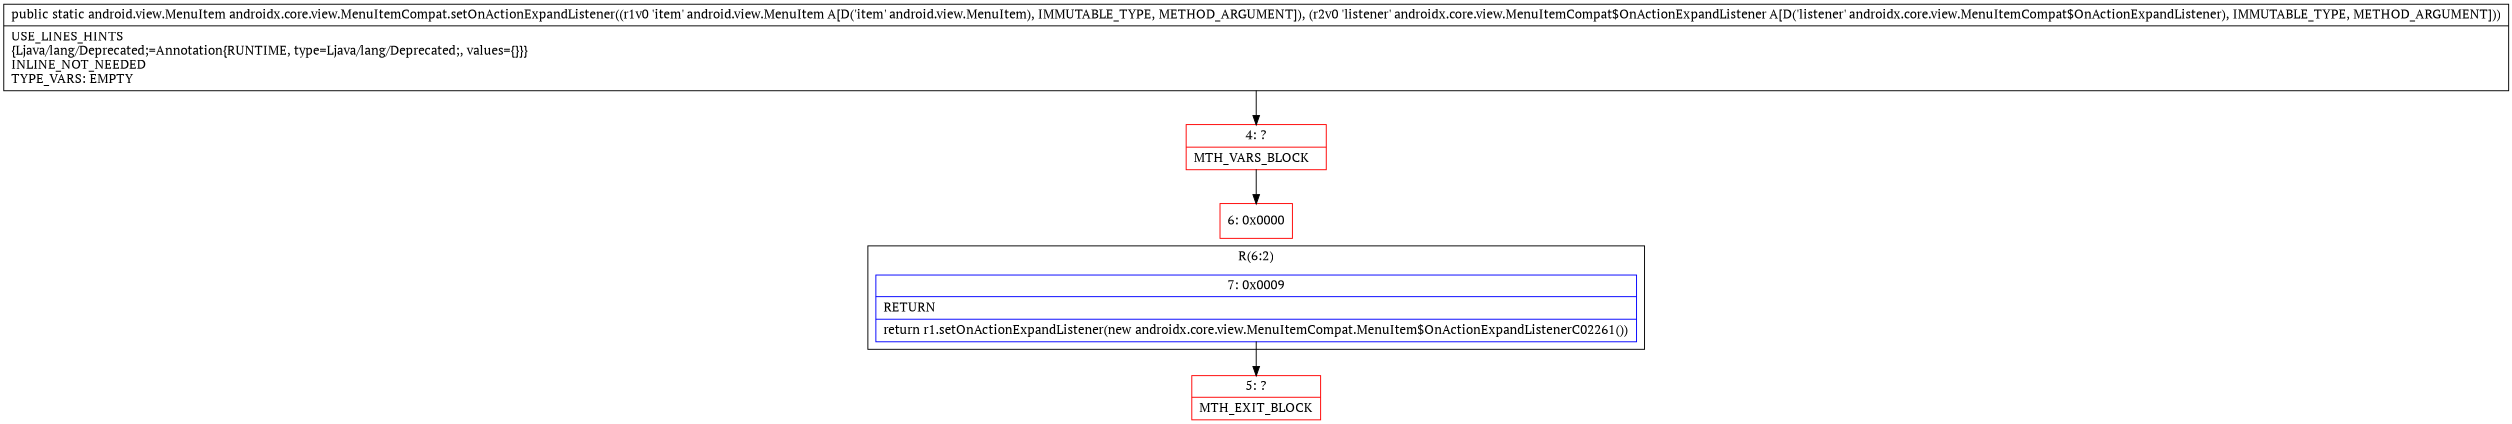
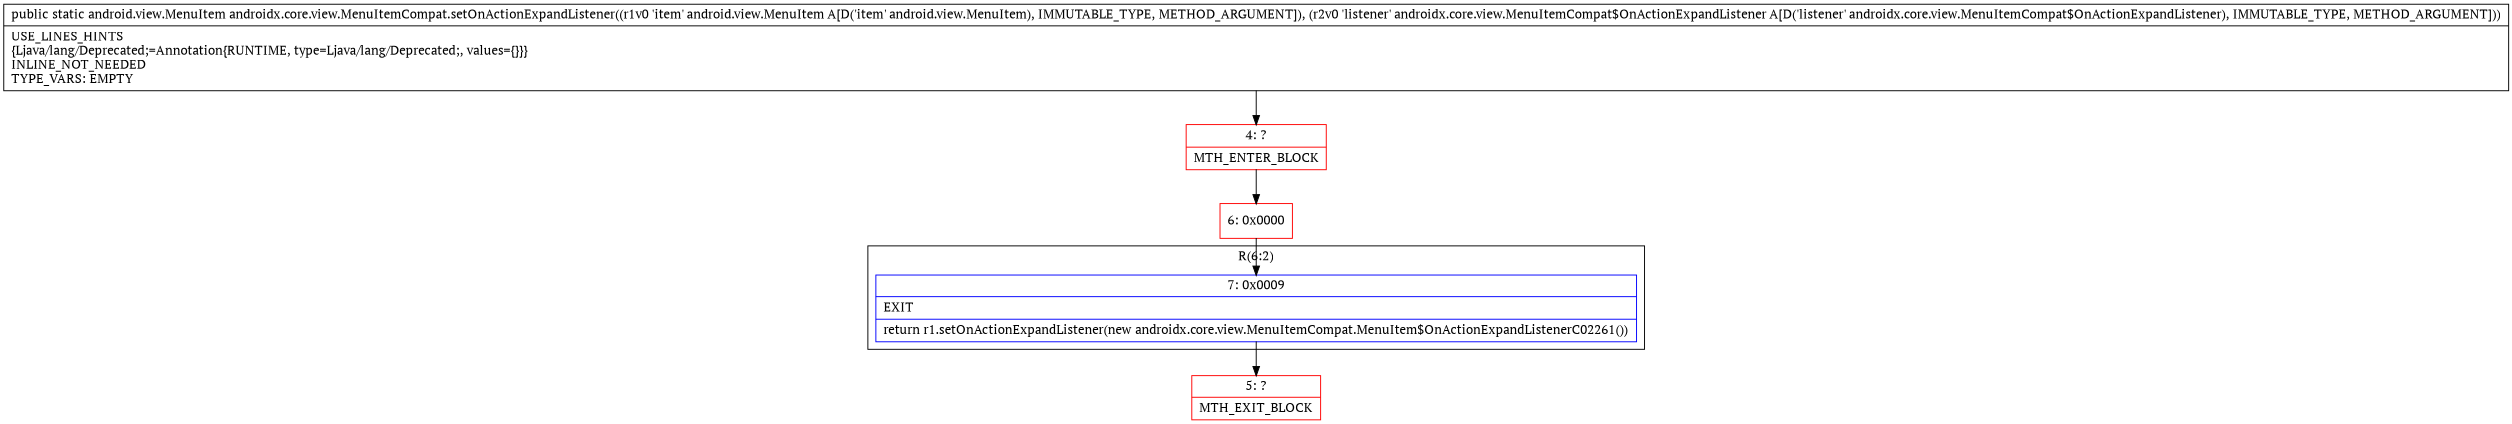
node "4: ?": text "MTH_VARS_BLOCK" -> "MTH_ENTER_BLOCK"
edge "6: 0x0000" -> "7: 0x0009": added
node "7: 0x0009": text "RETURN" -> "EXIT"
